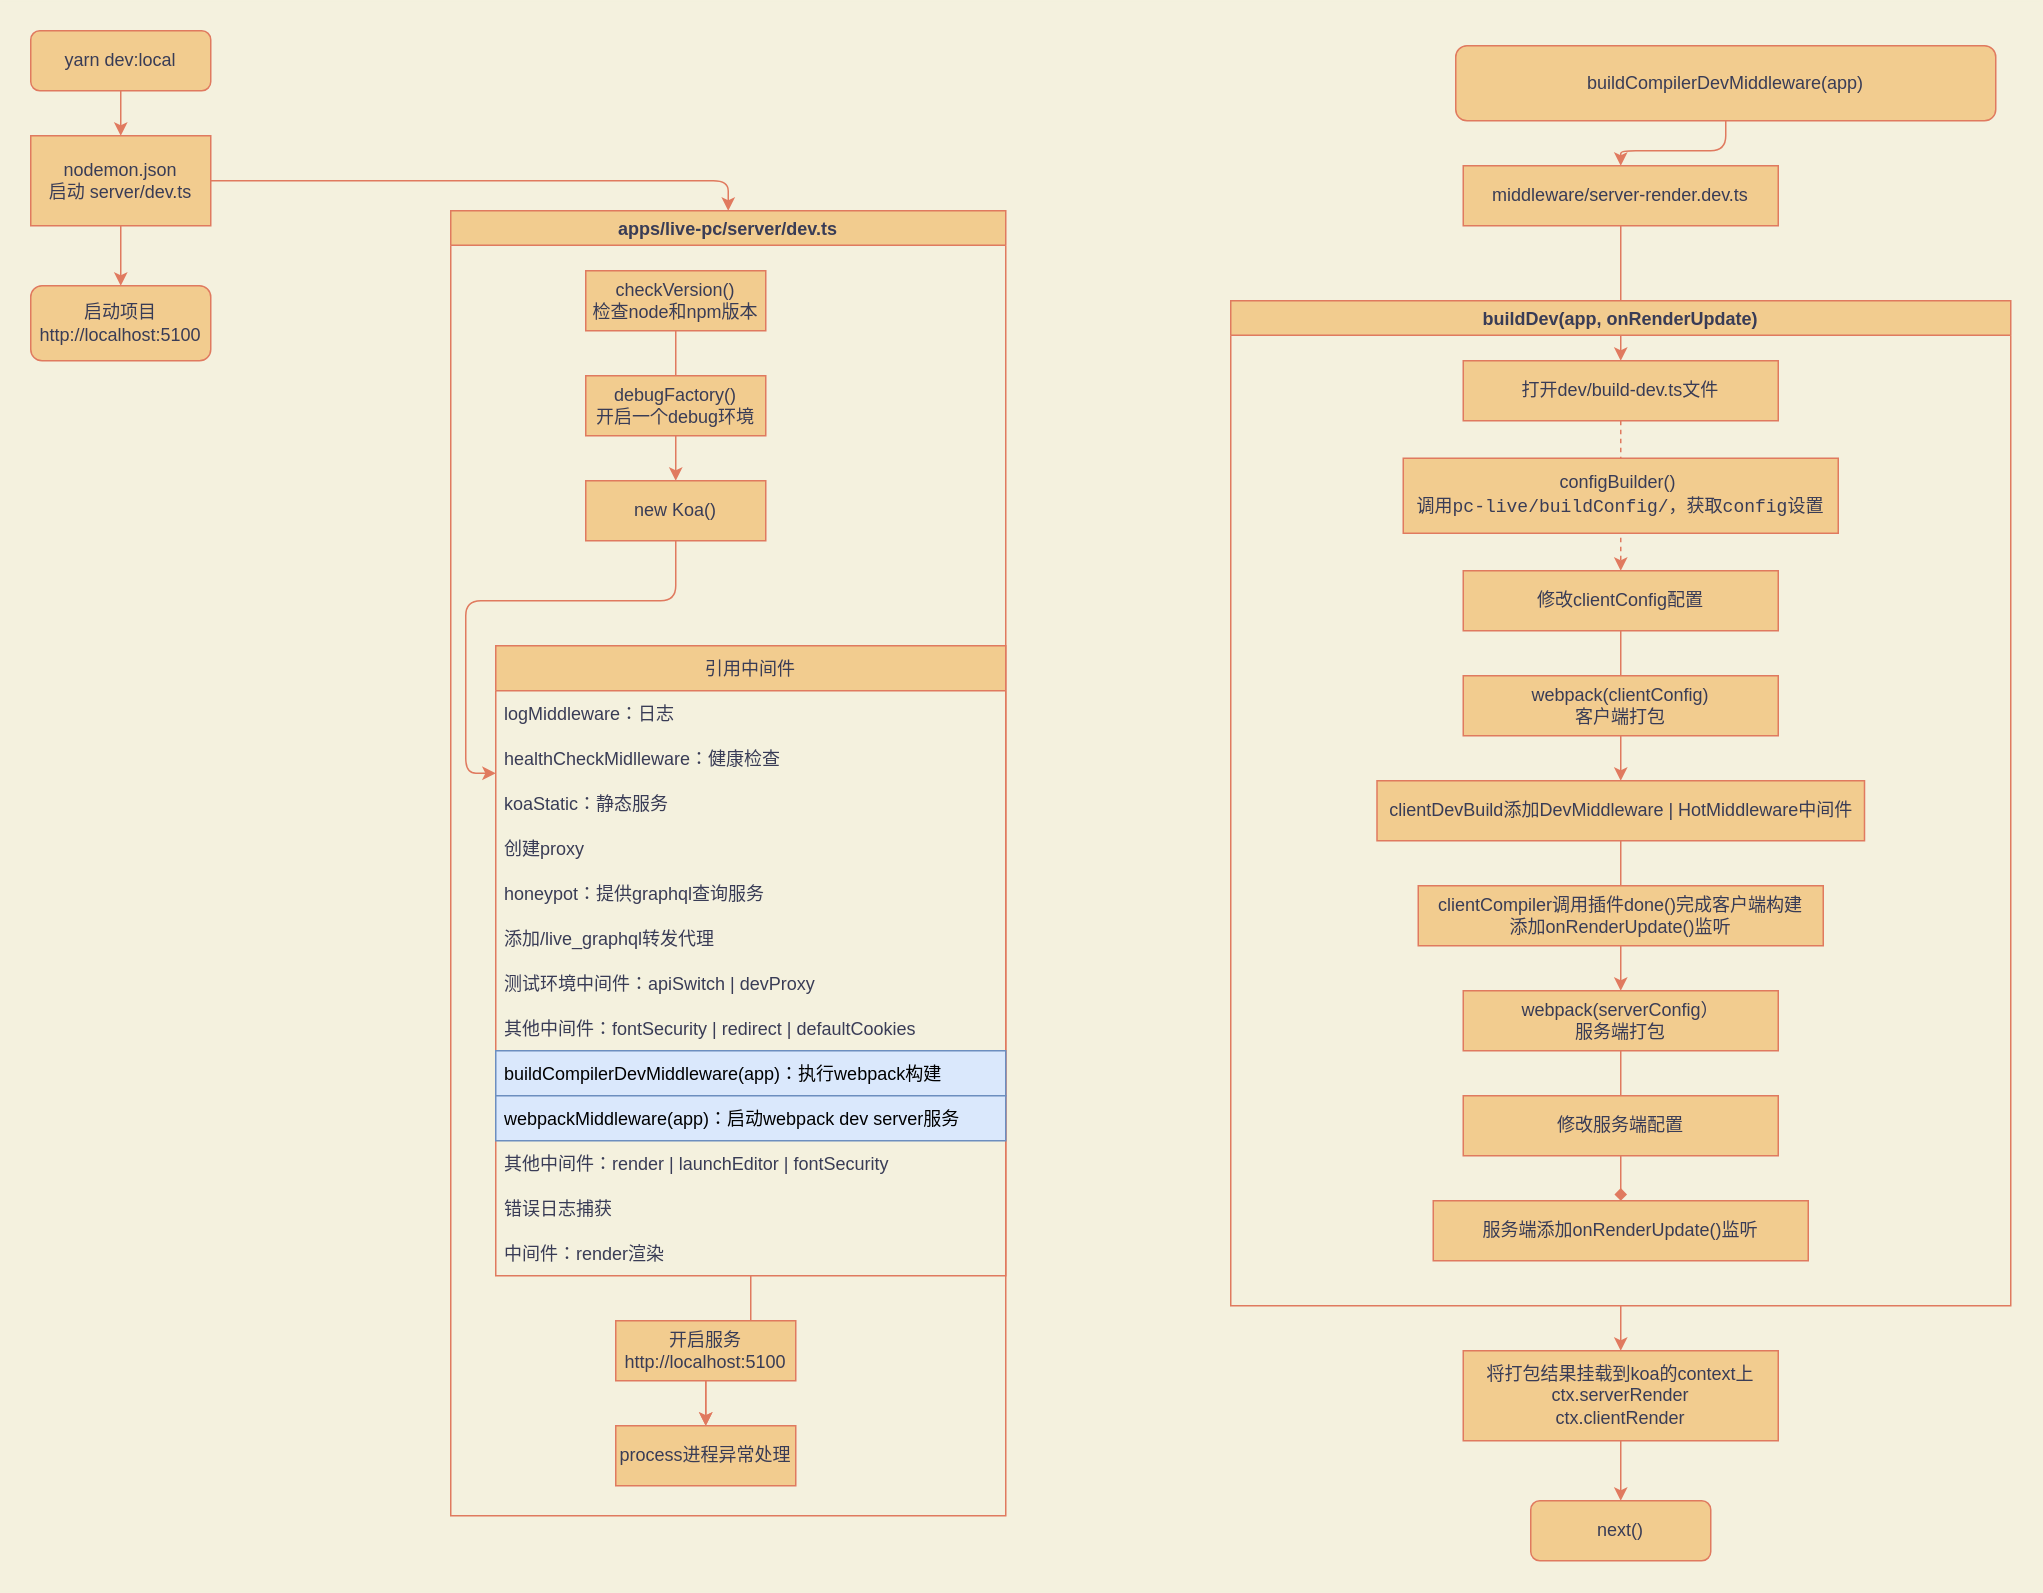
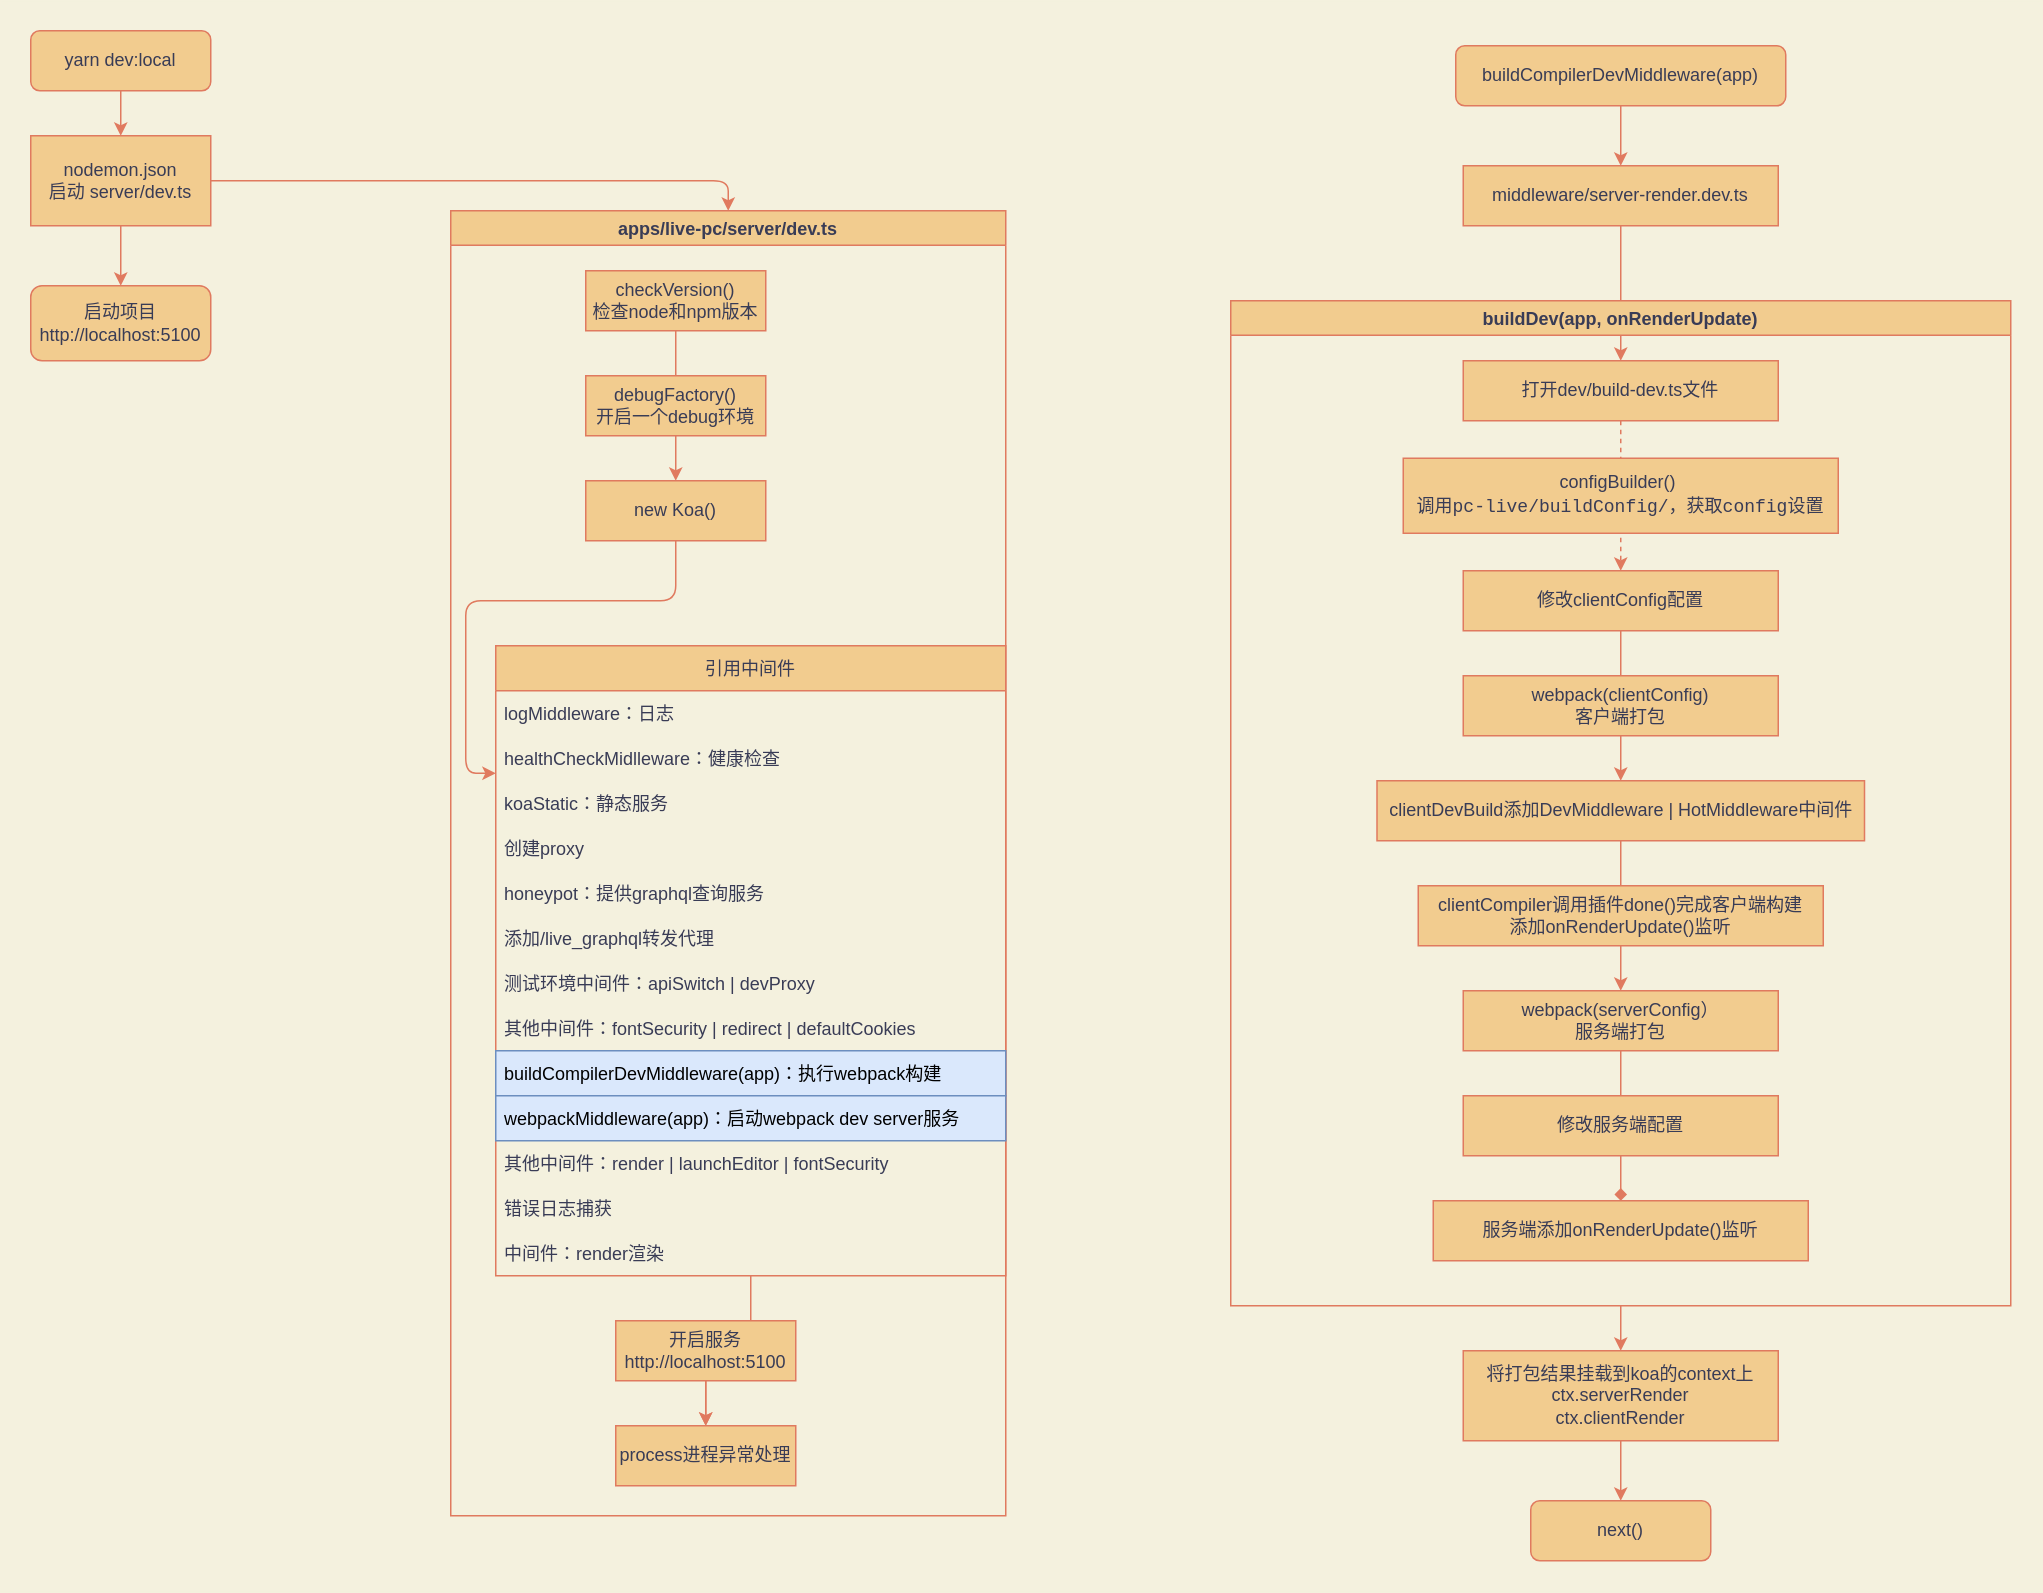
node "buildCompilerDevMiddleware(app)": size 540x75 -> 330x60
